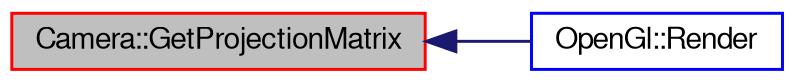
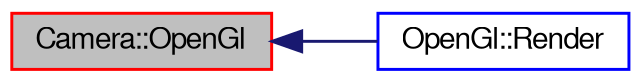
node "Camera::GetProjectionMatrix": label "Camera::GetProjectionMatrix" -> "Camera::OpenGl"
